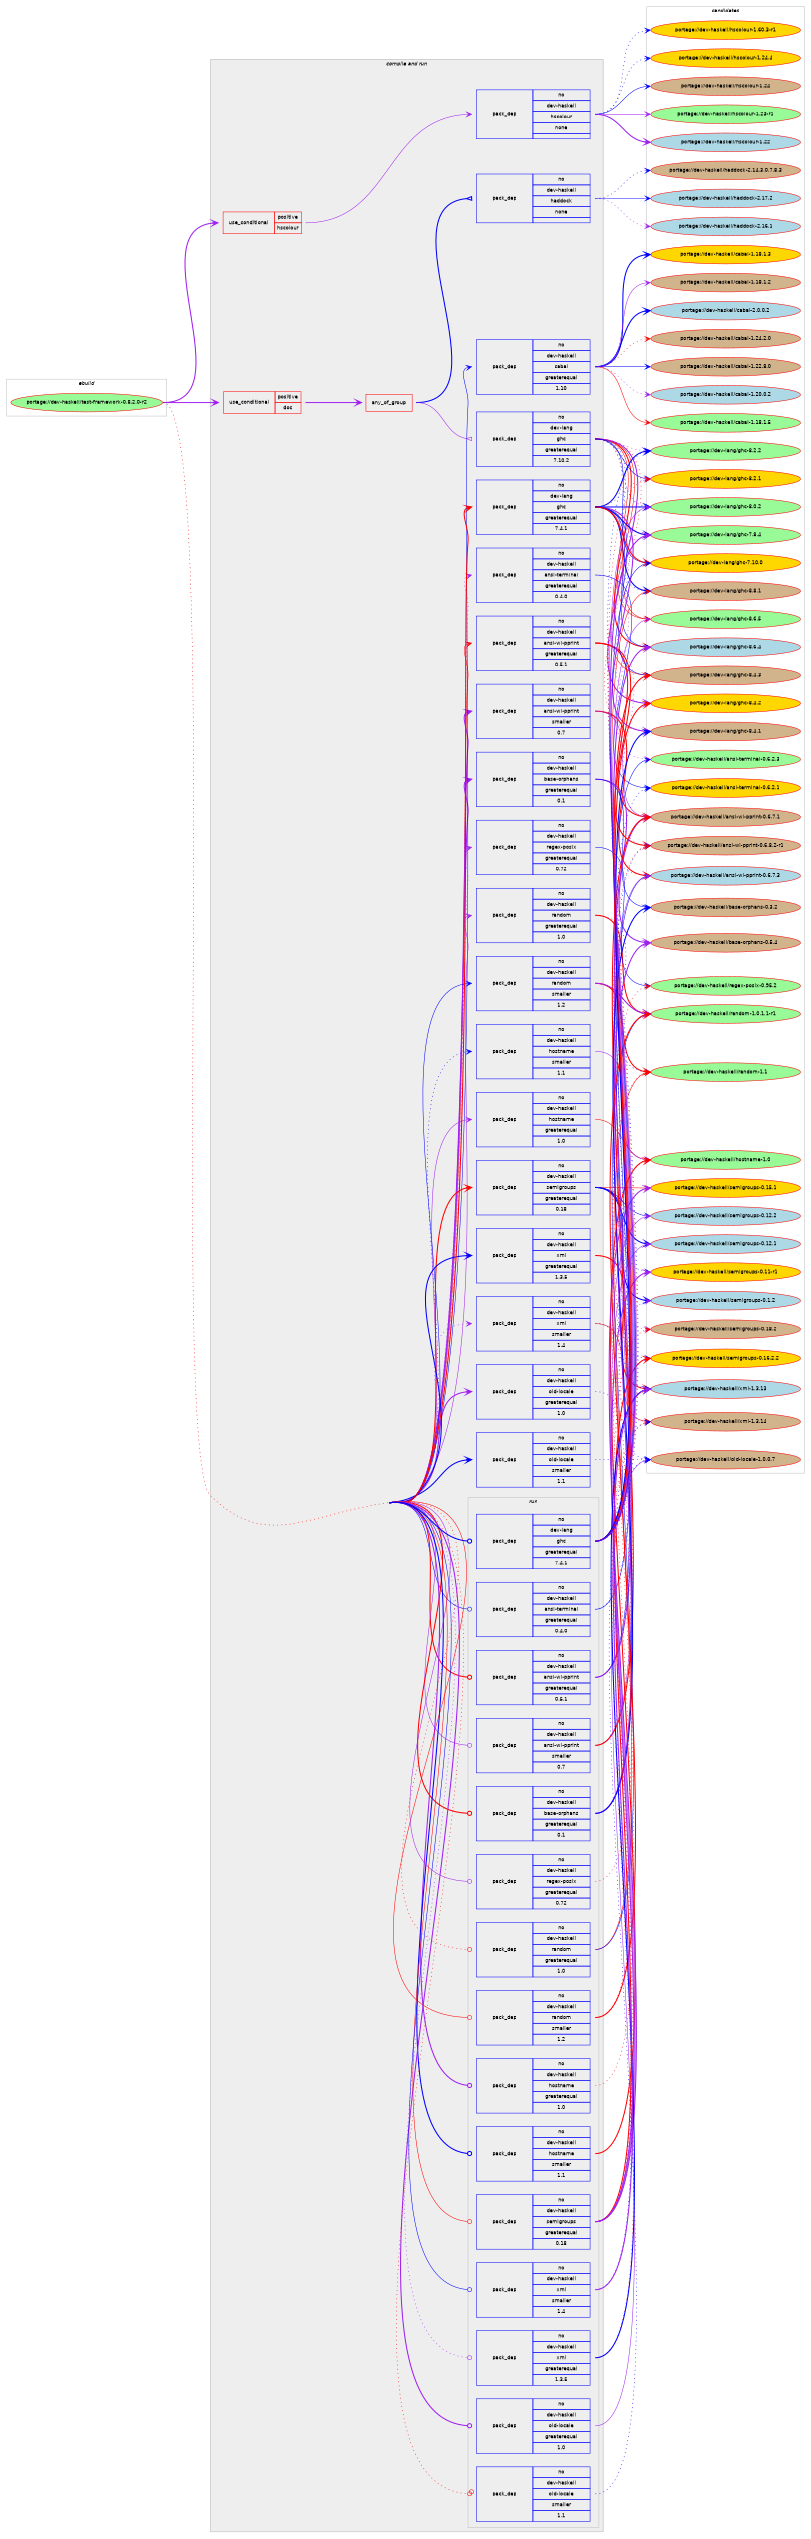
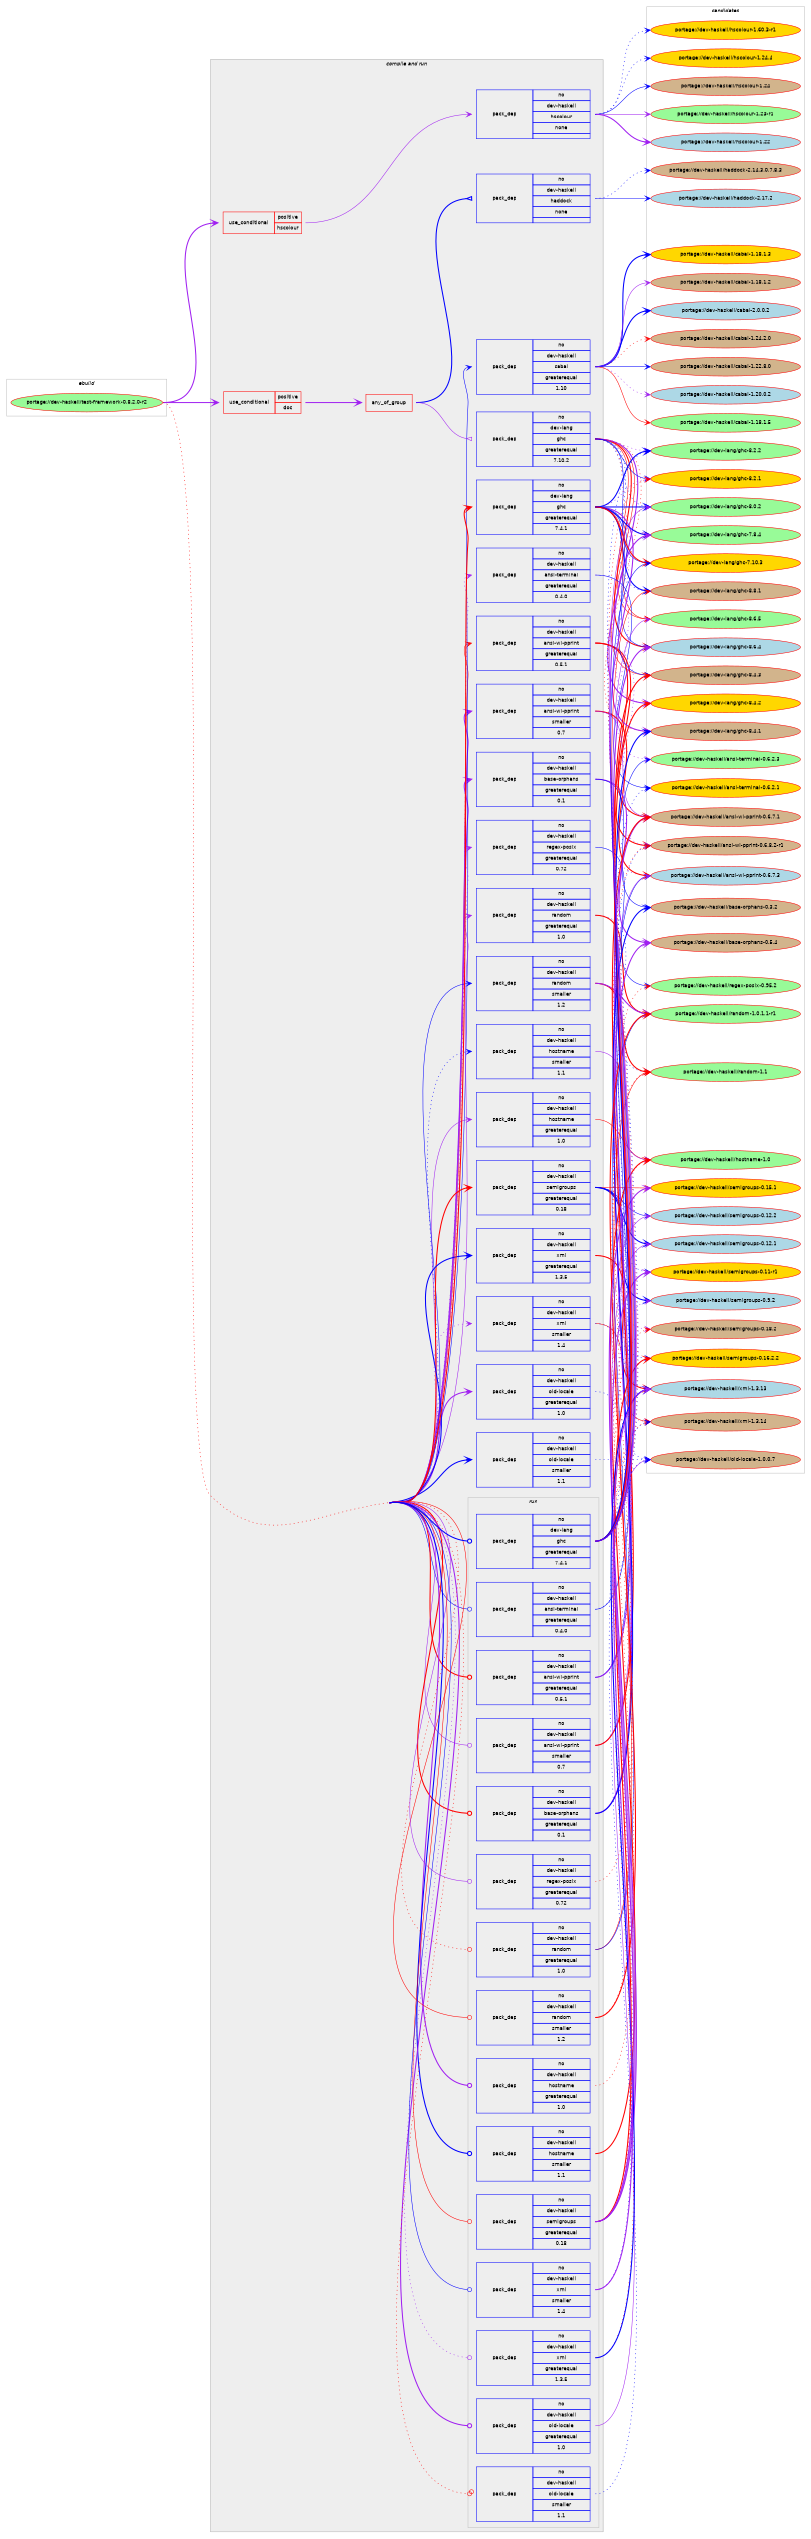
node "portage://dev-haskell/haddock-2.16.1": removed
node "portage://dev-lang/ghc-7.10.0": label "portage://dev-lang/ghc-7.10.0" -> "portage://dev-lang/ghc-7.10.3"
node "portage://dev-haskell/semigroups-0.1.2": label "portage://dev-haskell/semigroups-0.1.2" -> "portage://dev-haskell/semigroups-0.9.2"
